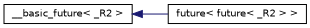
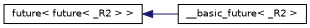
edge "future< future< _R2 > >" -> "__basic_future< _R2 >": reversed
